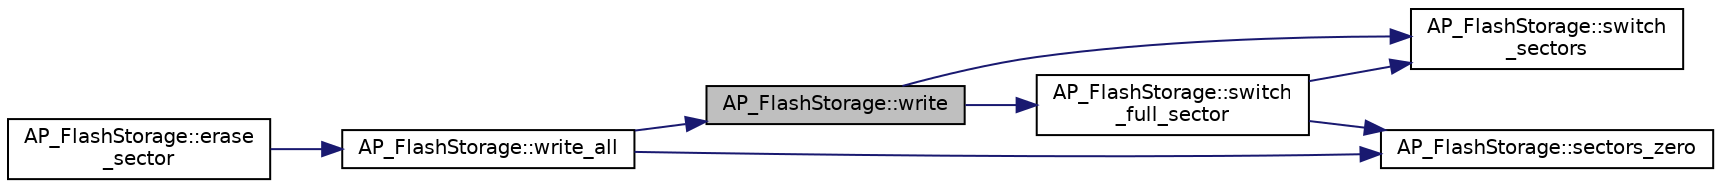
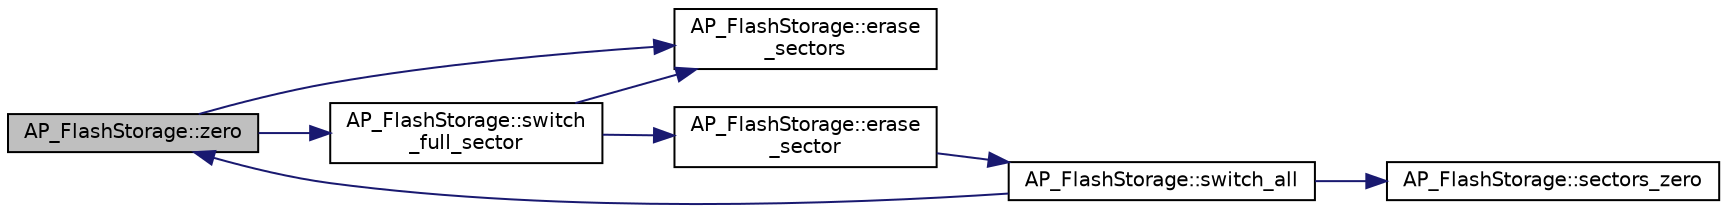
node "AP_FlashStorage::switch _sectors": label "AP_FlashStorage::switch _sectors" -> "AP_FlashStorage::erase _sectors"
node "AP_FlashStorage::write": label "AP_FlashStorage::write" -> "AP_FlashStorage::zero"
edge "AP_FlashStorage::switch _full_sector" -> "AP_FlashStorage::sectors_zero": now "AP_FlashStorage::switch _full_sector" -> "AP_FlashStorage::erase _sector"
node "AP_FlashStorage::write_all": label "AP_FlashStorage::write_all" -> "AP_FlashStorage::switch_all"
